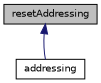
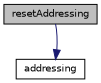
edge "addressing" -> "resetAddressing": reversed
